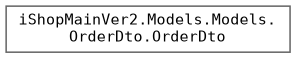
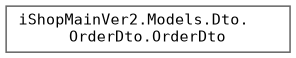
node "iShopMainVer2.Models.Models. OrderDto.OrderDto": label "iShopMainVer2.Models.Models. OrderDto.OrderDto" -> "iShopMainVer2.Models.Dto. OrderDto.OrderDto"
